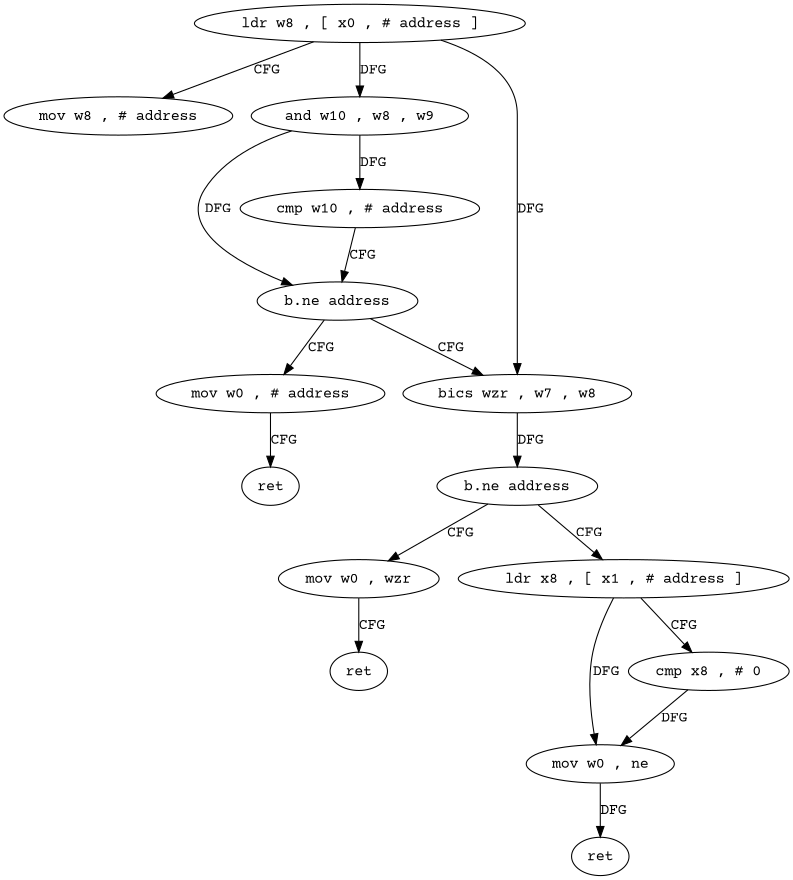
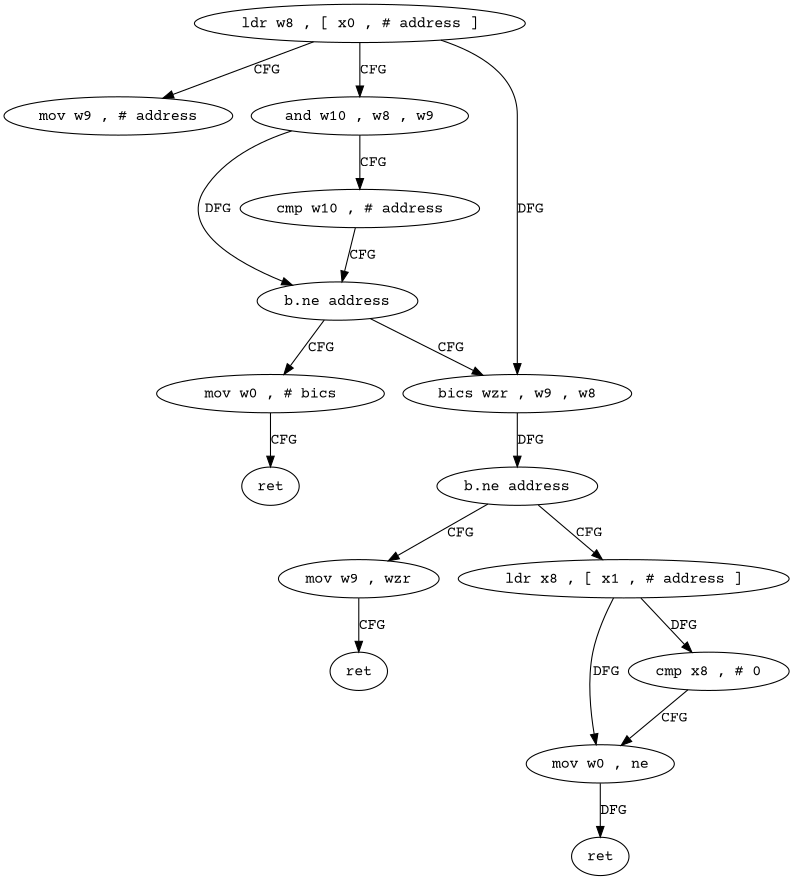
edge "ldr w8 , [ x0 , # address ]" -> "and w10 , w8 , w9": label "DFG" -> "CFG"
node "mov w8 , # address": label "mov w8 , # address" -> "mov w9 , # address"
edge "and w10 , w8 , w9" -> "cmp w10 , # address": label "DFG" -> "CFG"
node "mov w0 , # address": label "mov w0 , # address" -> "mov w0 , # bics"
node "bics wzr , w7 , w8": label "bics wzr , w7 , w8" -> "bics wzr , w9 , w8"
node "mov w0 , wzr": label "mov w0 , wzr" -> "mov w9 , wzr"
edge "ldr x8 , [ x1 , # address ]" -> "cmp x8 , # 0": label "CFG" -> "DFG"
edge "cmp x8 , # 0" -> "mov w0 , ne": label "DFG" -> "CFG"
